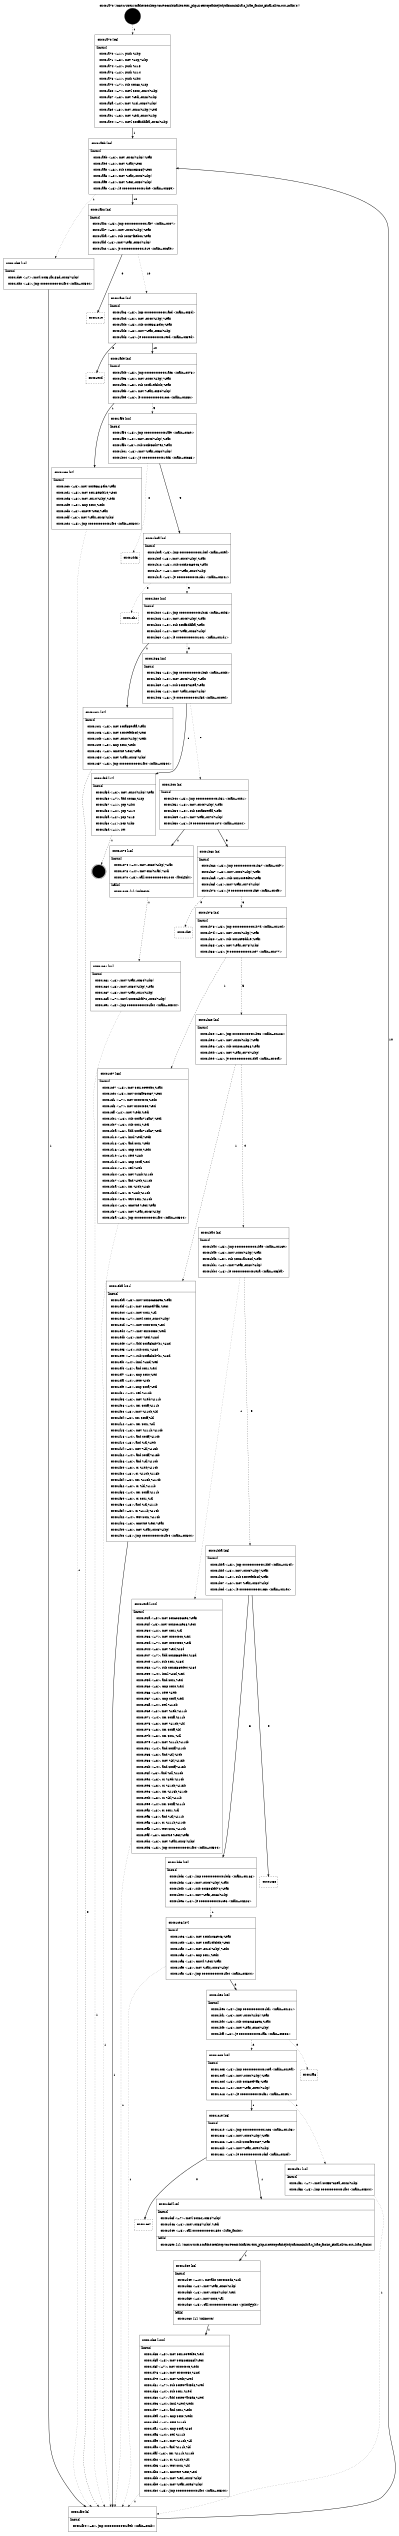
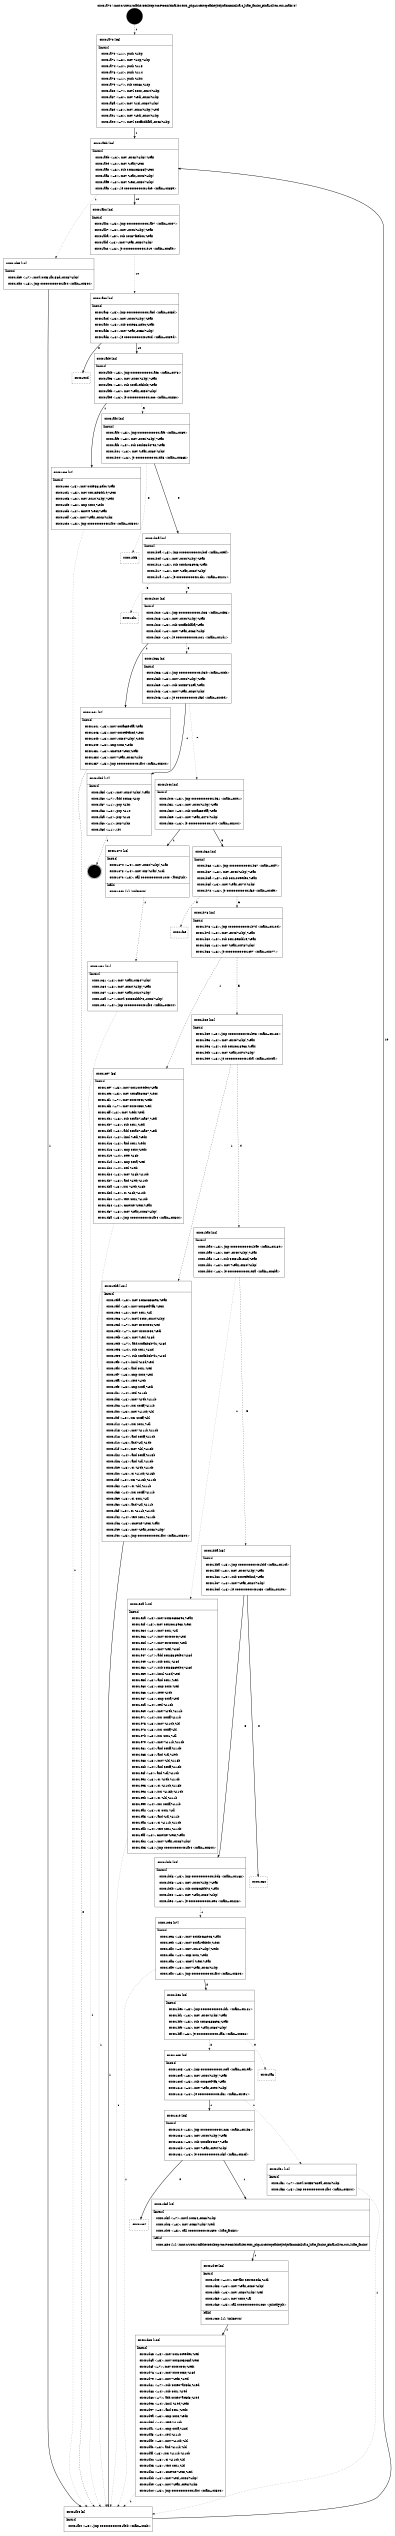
node "0x401e19": removed
